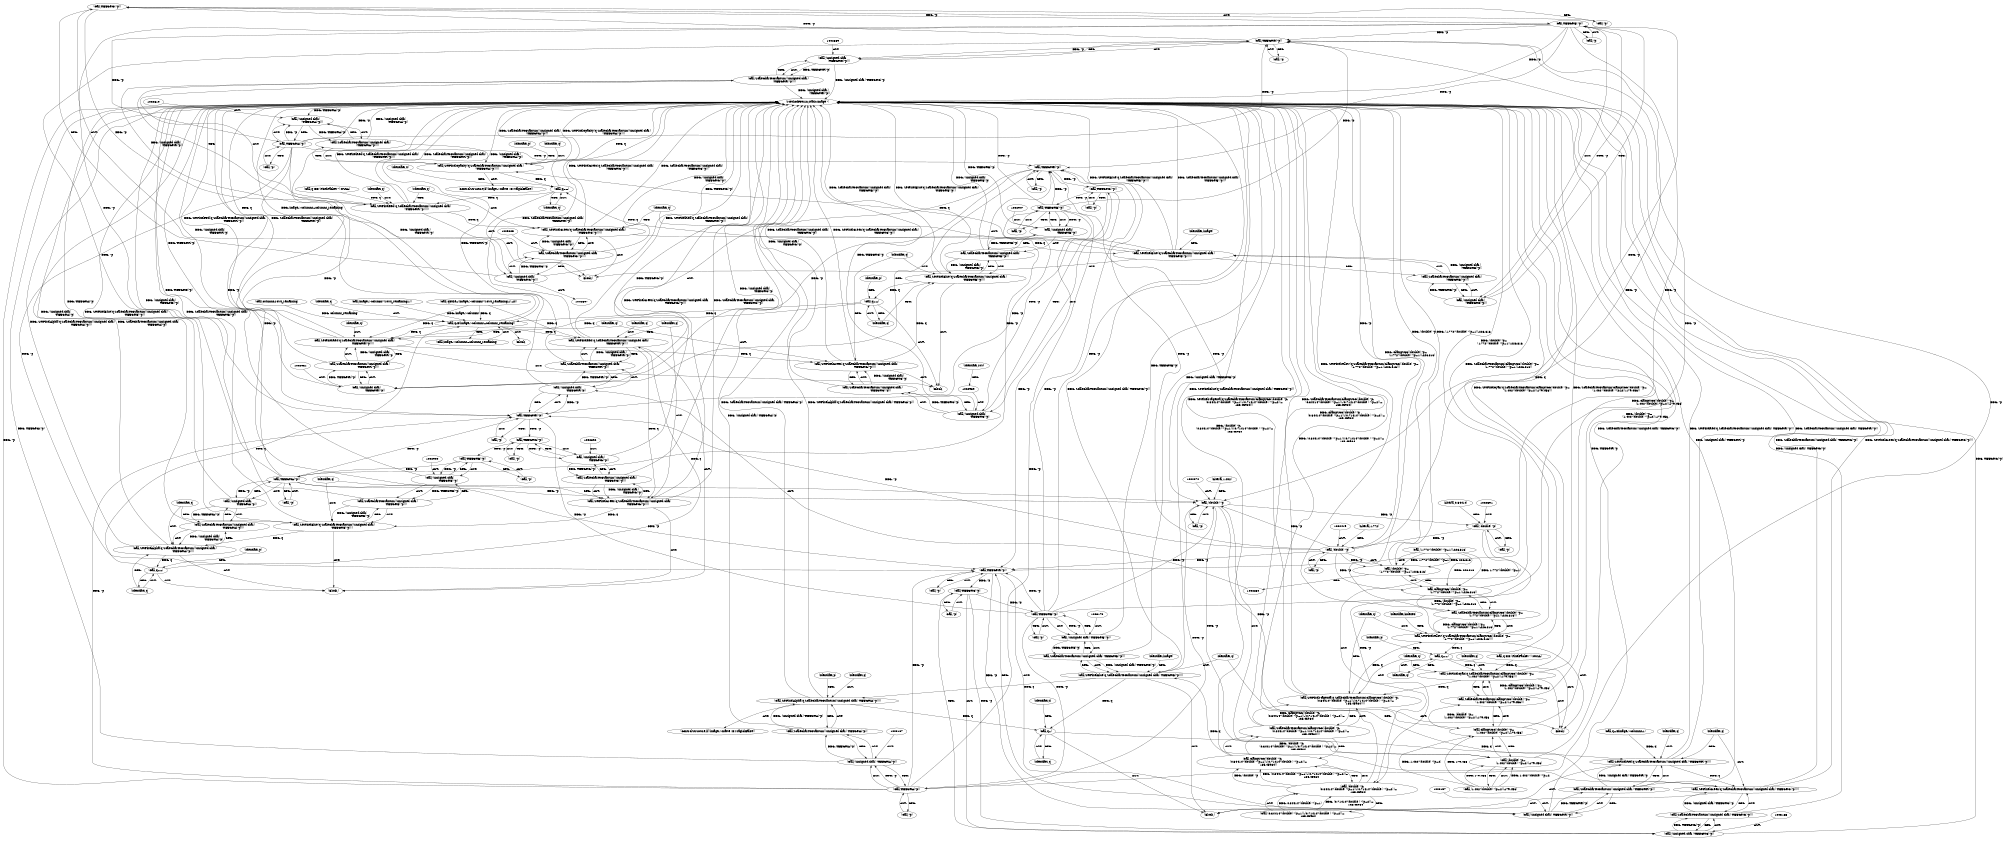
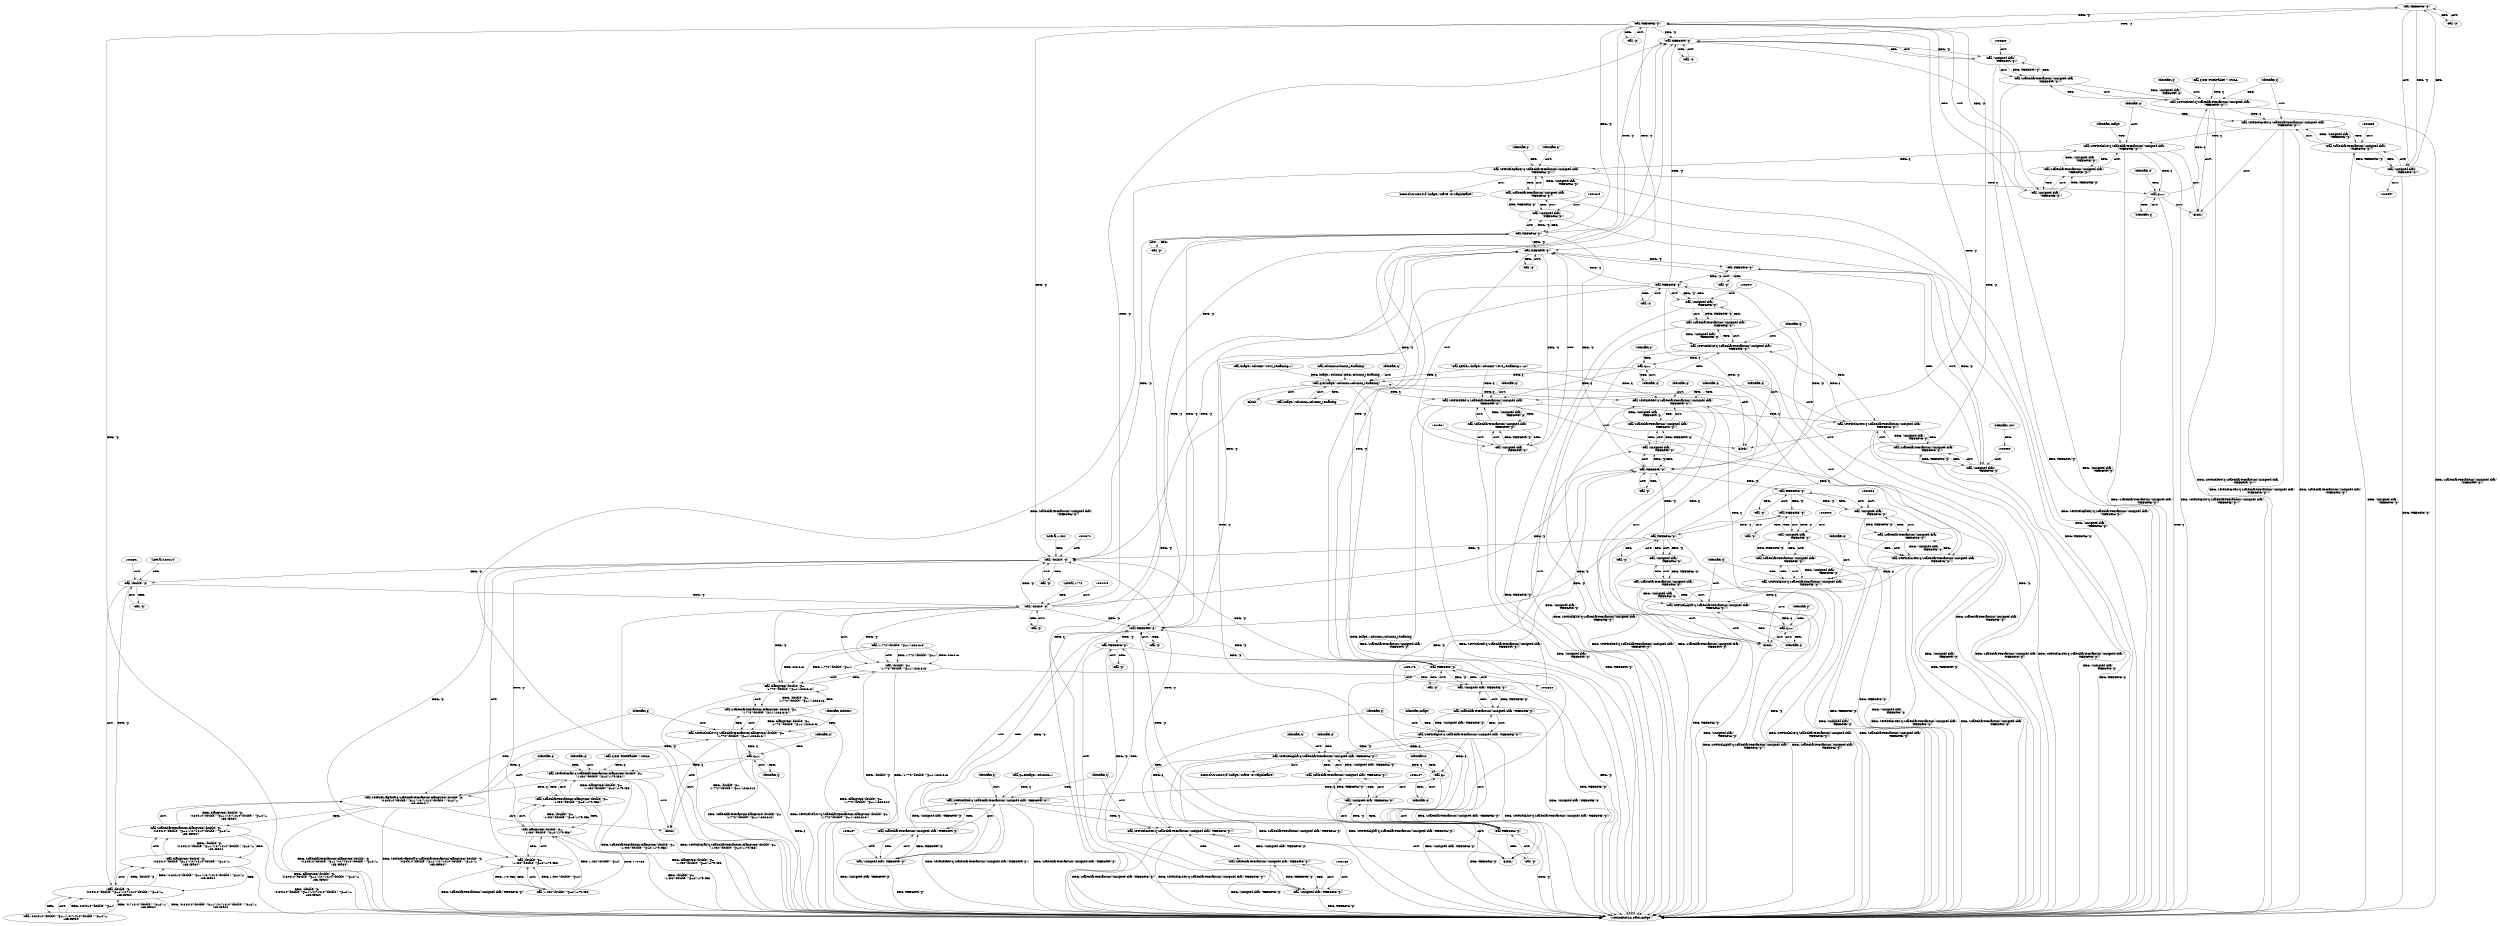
edge "(Call,(unsigned char) (TIFFGetR(*p)))" -> "(MethodReturn,static Image *)": label "DDG: (unsigned char) TIFFGetG(*p)" -> "DDG: TIFFGetR(*p)"
edge "(MethodReturn,static Image *)" -> "(Call,(unsigned char) (TIFFGetA(*p)))": reversed
node "1005605": label "1005605" -> "1002605"
node "(Call,columns-rows_remaining)": label "(Call,columns-rows_remaining)" -> "(Call,columns-columns_remaining)"
edge "(Call,q=tile+(image->columns*(rows_remaining-1)+x))" -> "(Call,q-=(image->columns+columns_remaining))": label "DDG: q" -> "CFG: q"
